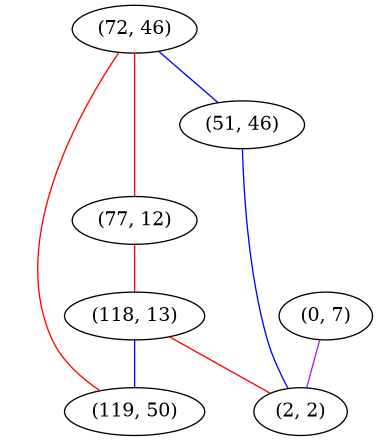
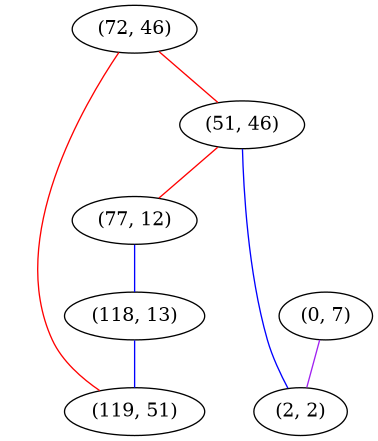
edge "(72, 46)" -- "(51, 46)": color blue -> red
edge "(72, 46)" -- "(77, 12)": now "(51, 46)" -- "(77, 12)"
edge "(77, 12)" -- "(118, 13)": color red -> blue
edge "(118, 13)" -- "(2, 2)": removed
node "(119, 50)": label "(119, 50)" -> "(119, 51)"
